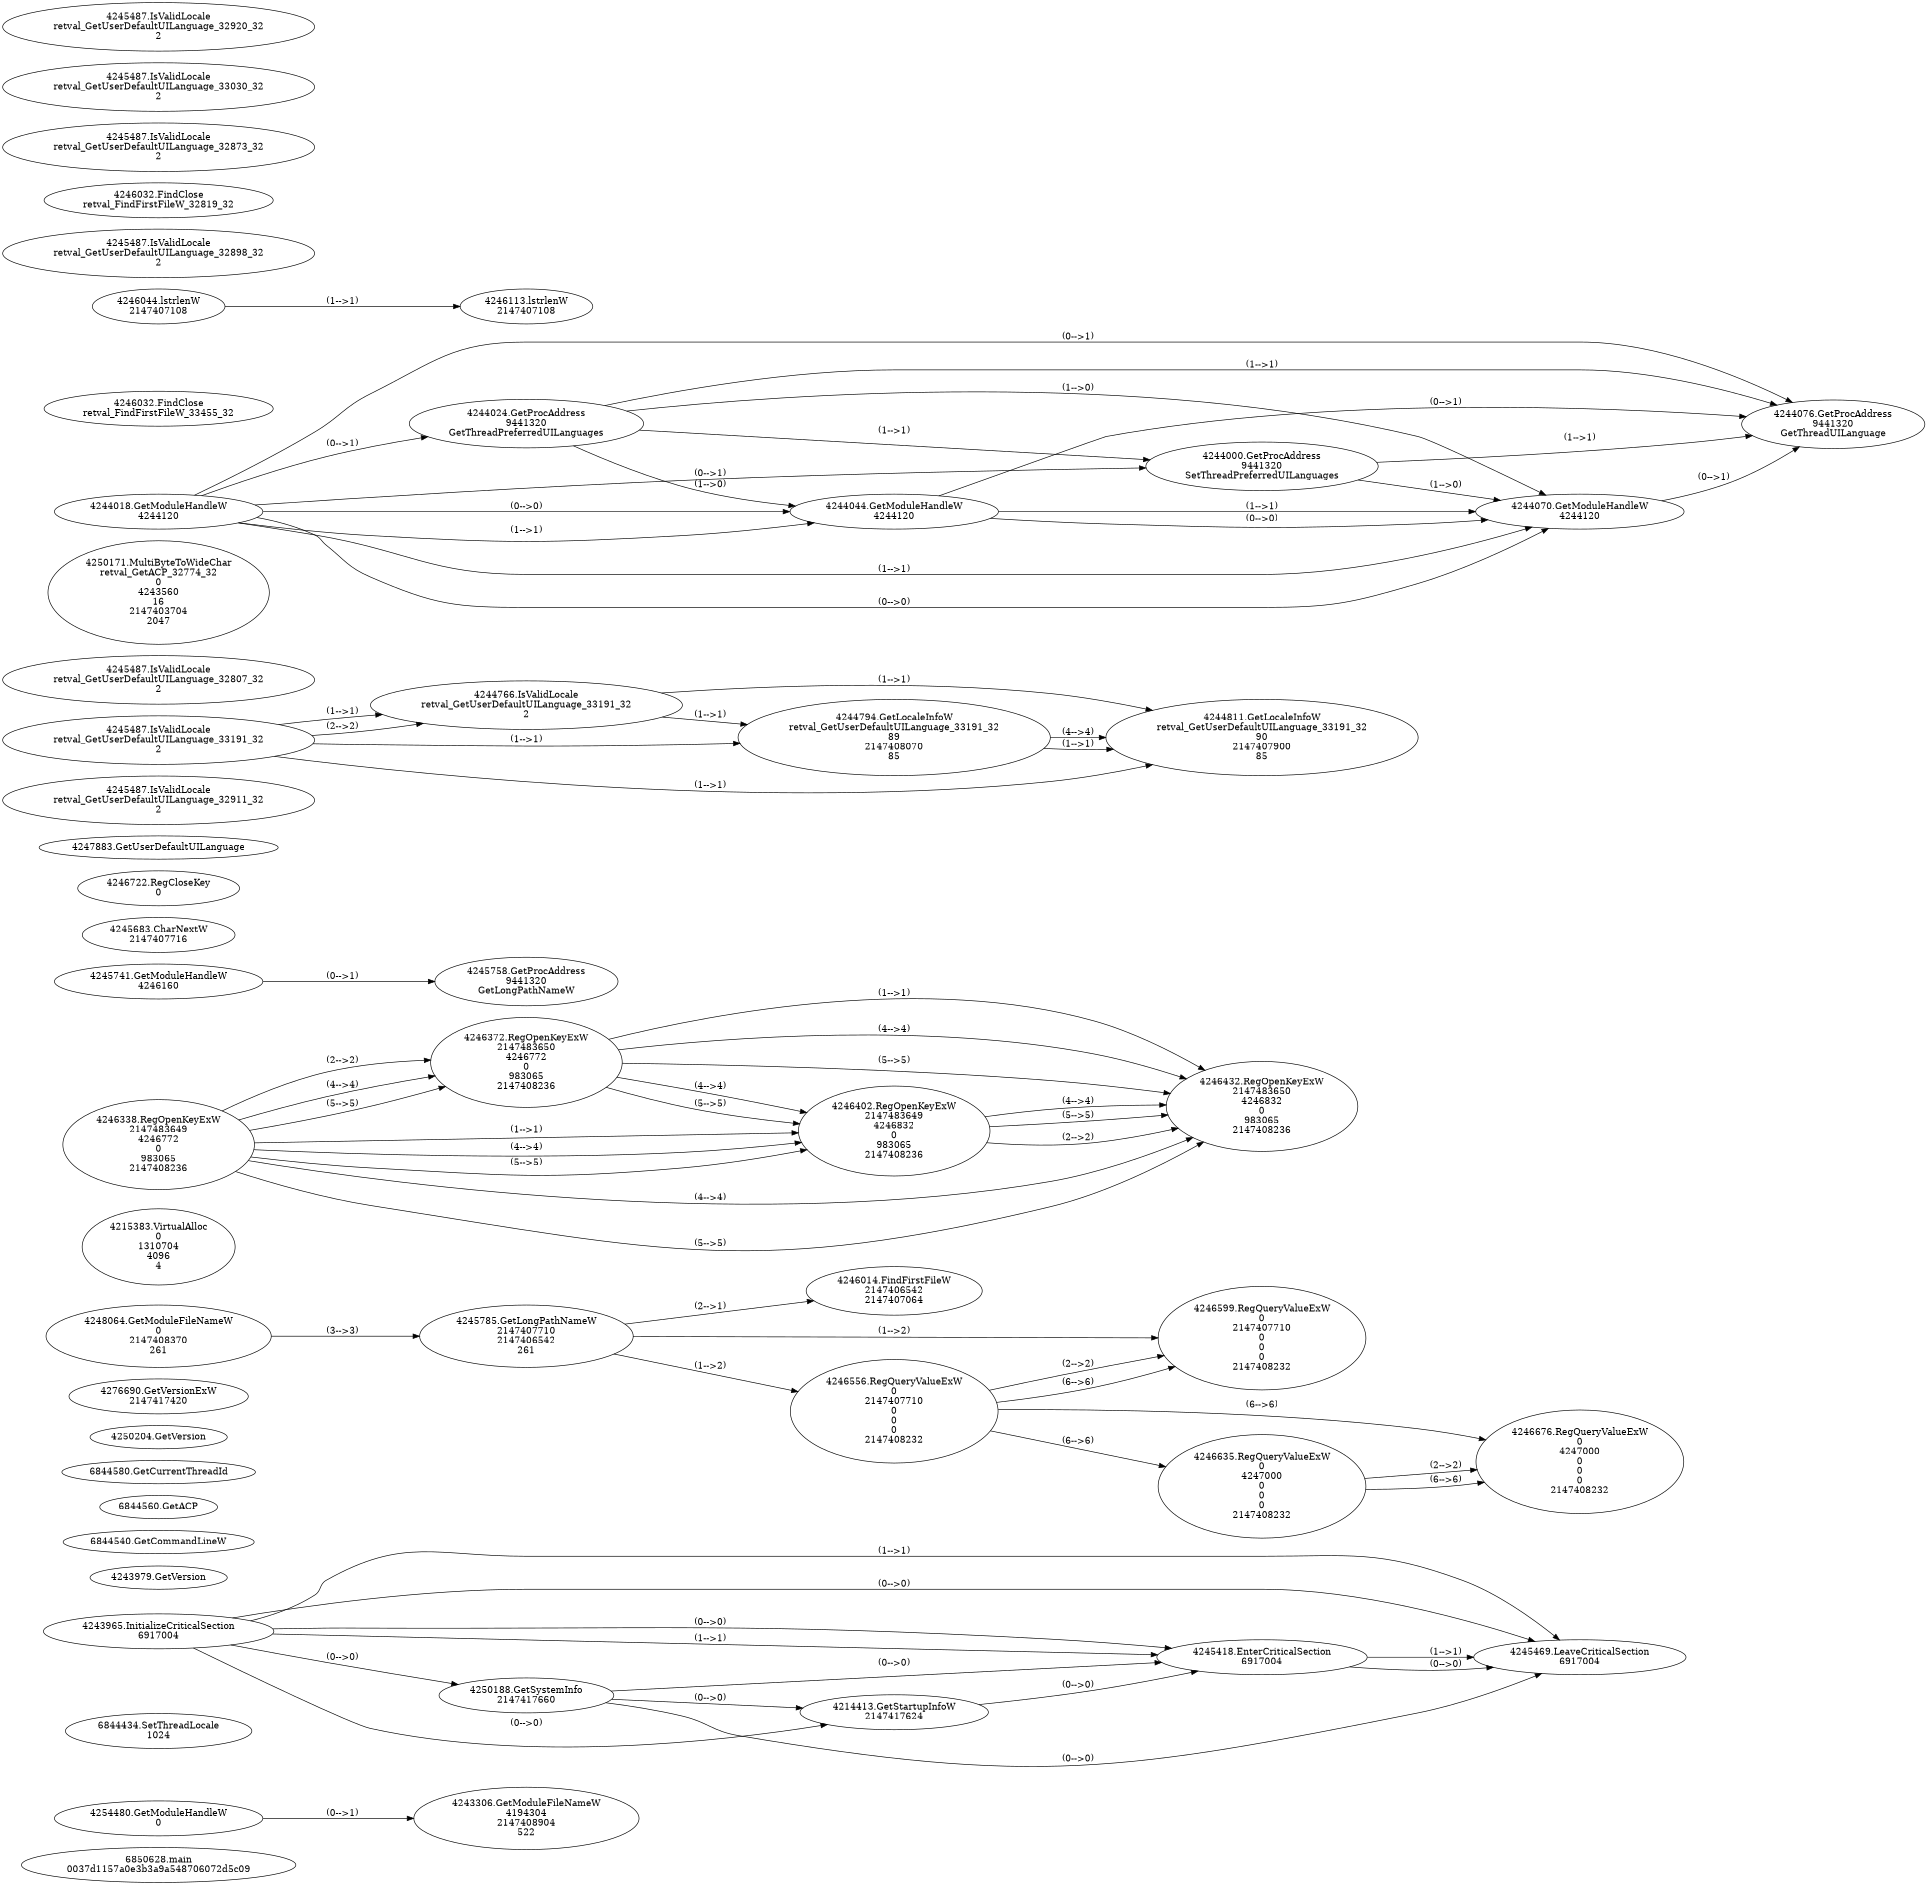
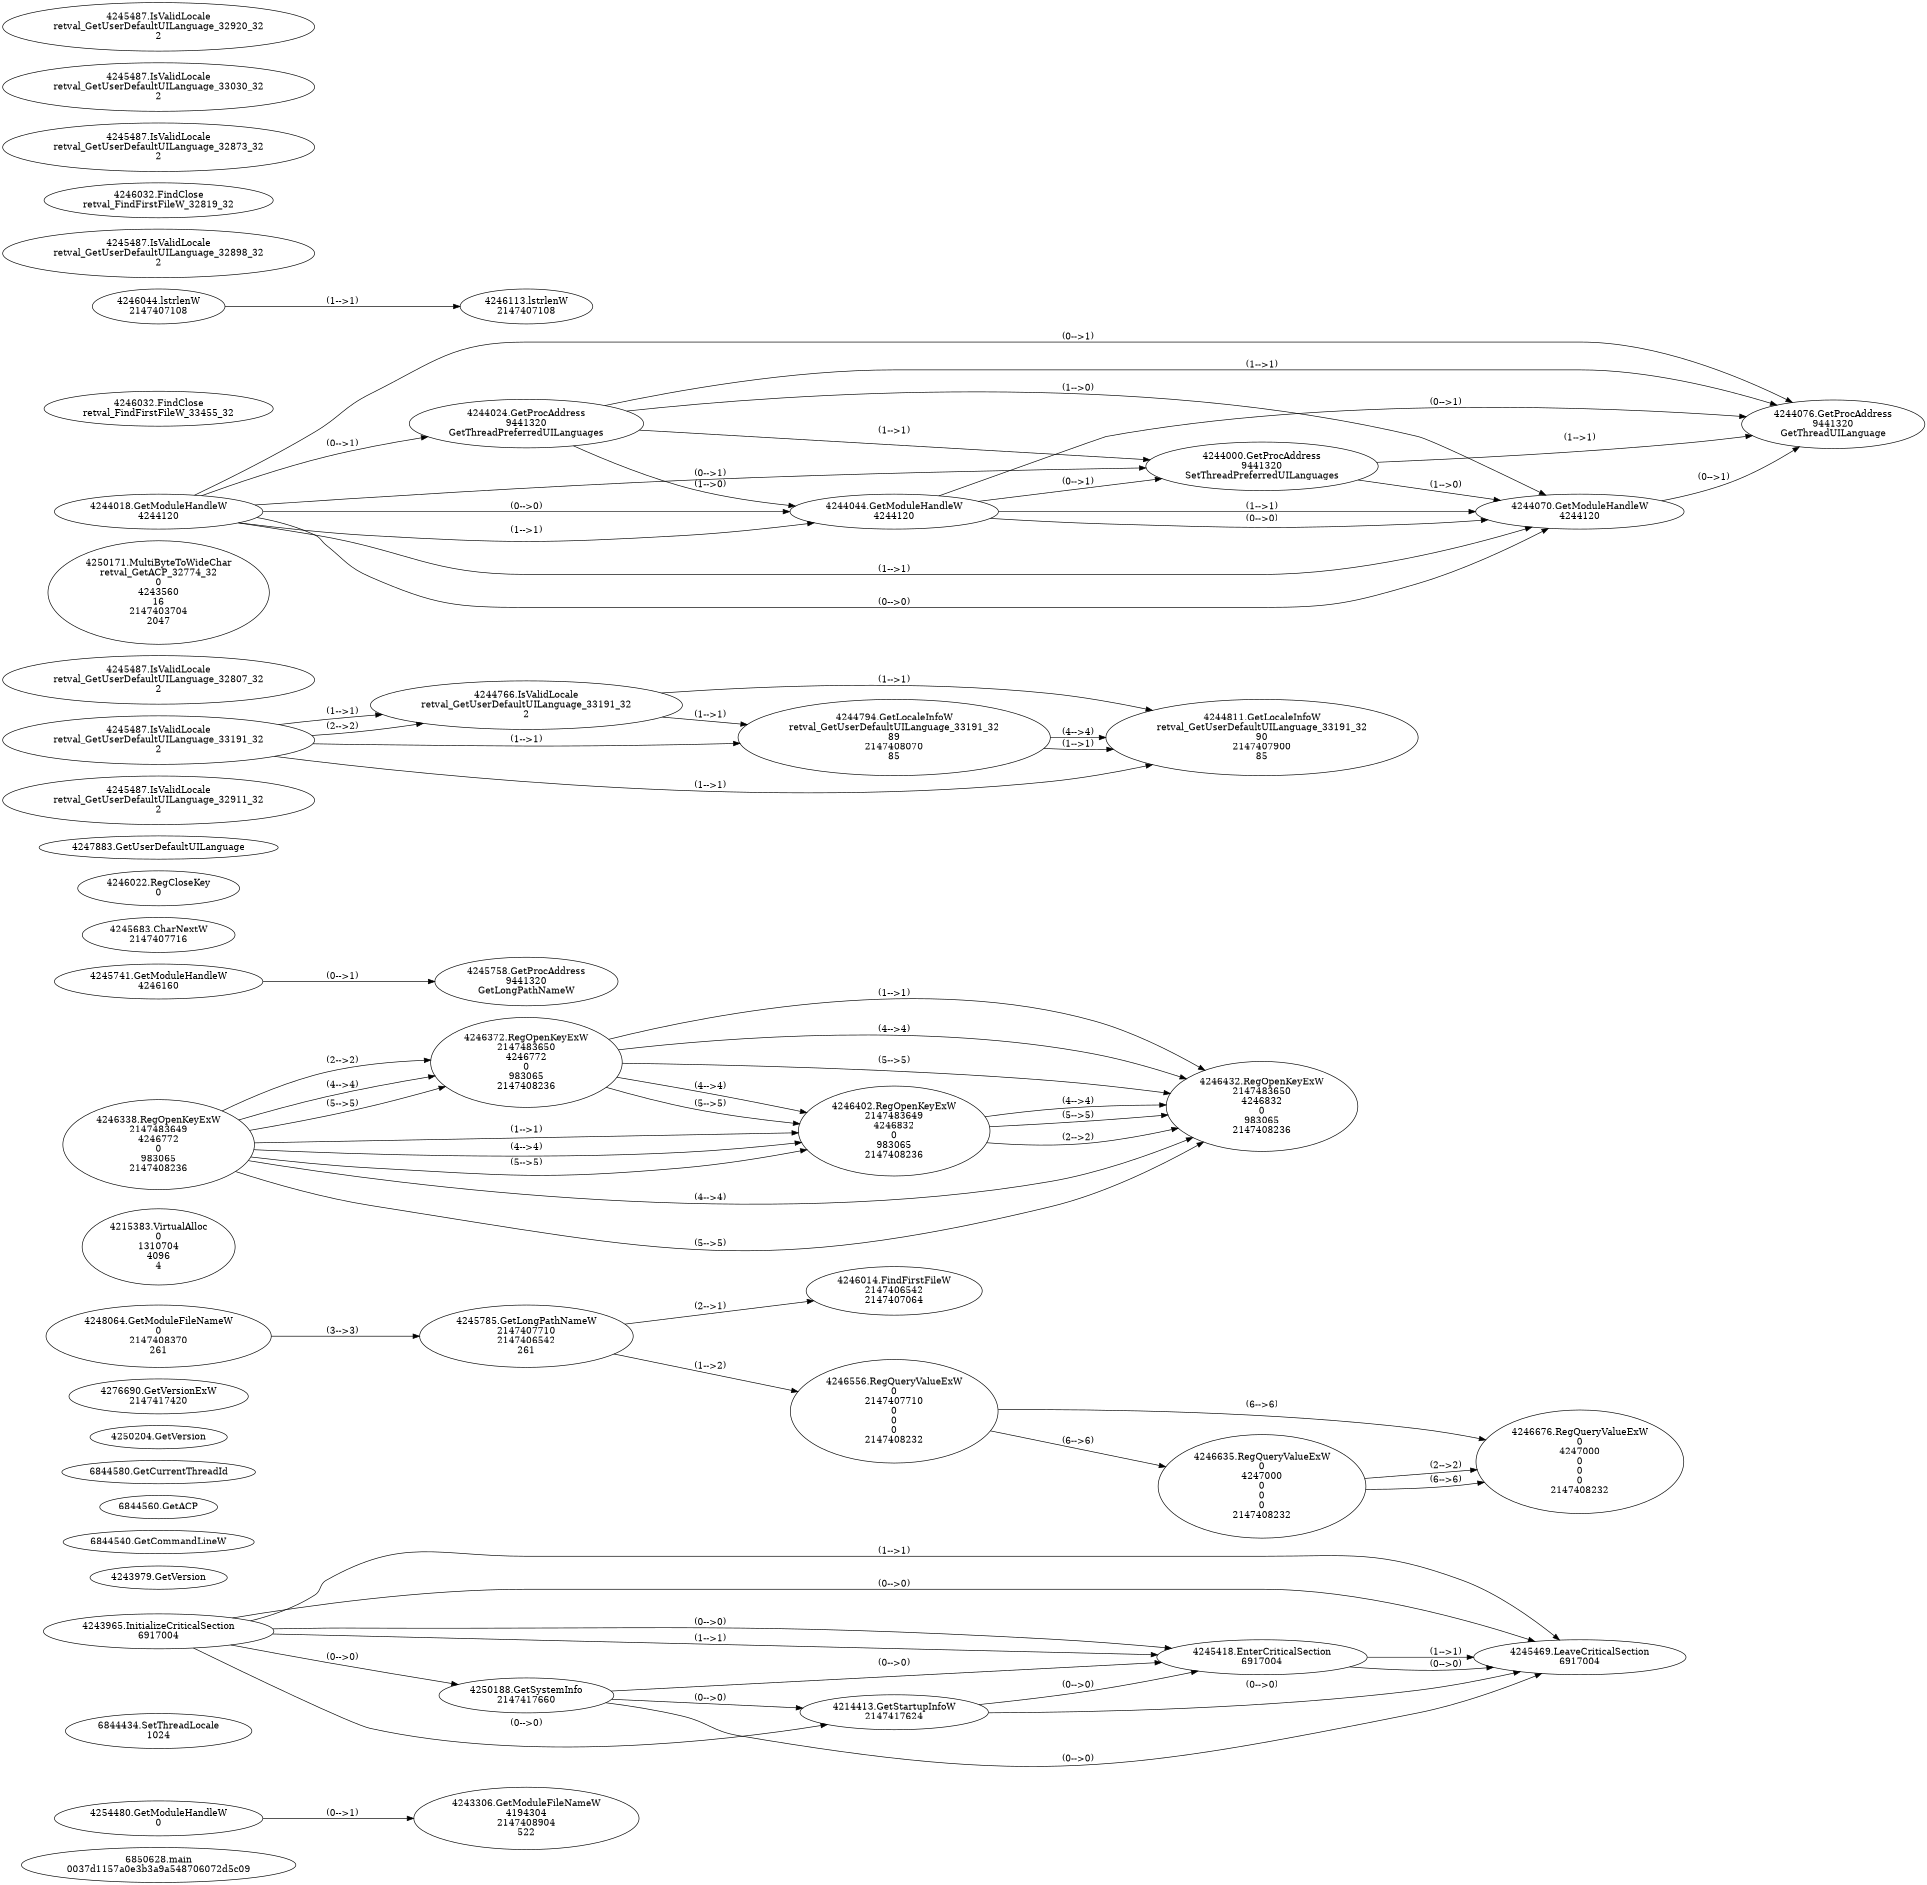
edge "4244044.GetModuleHandleW 4244120" -> "4244000.GetProcAddress 9441320 SetThreadPreferredUILanguages": added, label "(0-->1)"
node "4246722.RegCloseKey 0": label "4246722.RegCloseKey 0" -> "4246022.RegCloseKey 0"
node "4246599.RegQueryValueExW 0 2147407710 0 0 0 2147408232": removed
edge "4214413.GetStartupInfoW 2147417624" -> "4245469.LeaveCriticalSection 6917004": added, label "(0-->0)"
